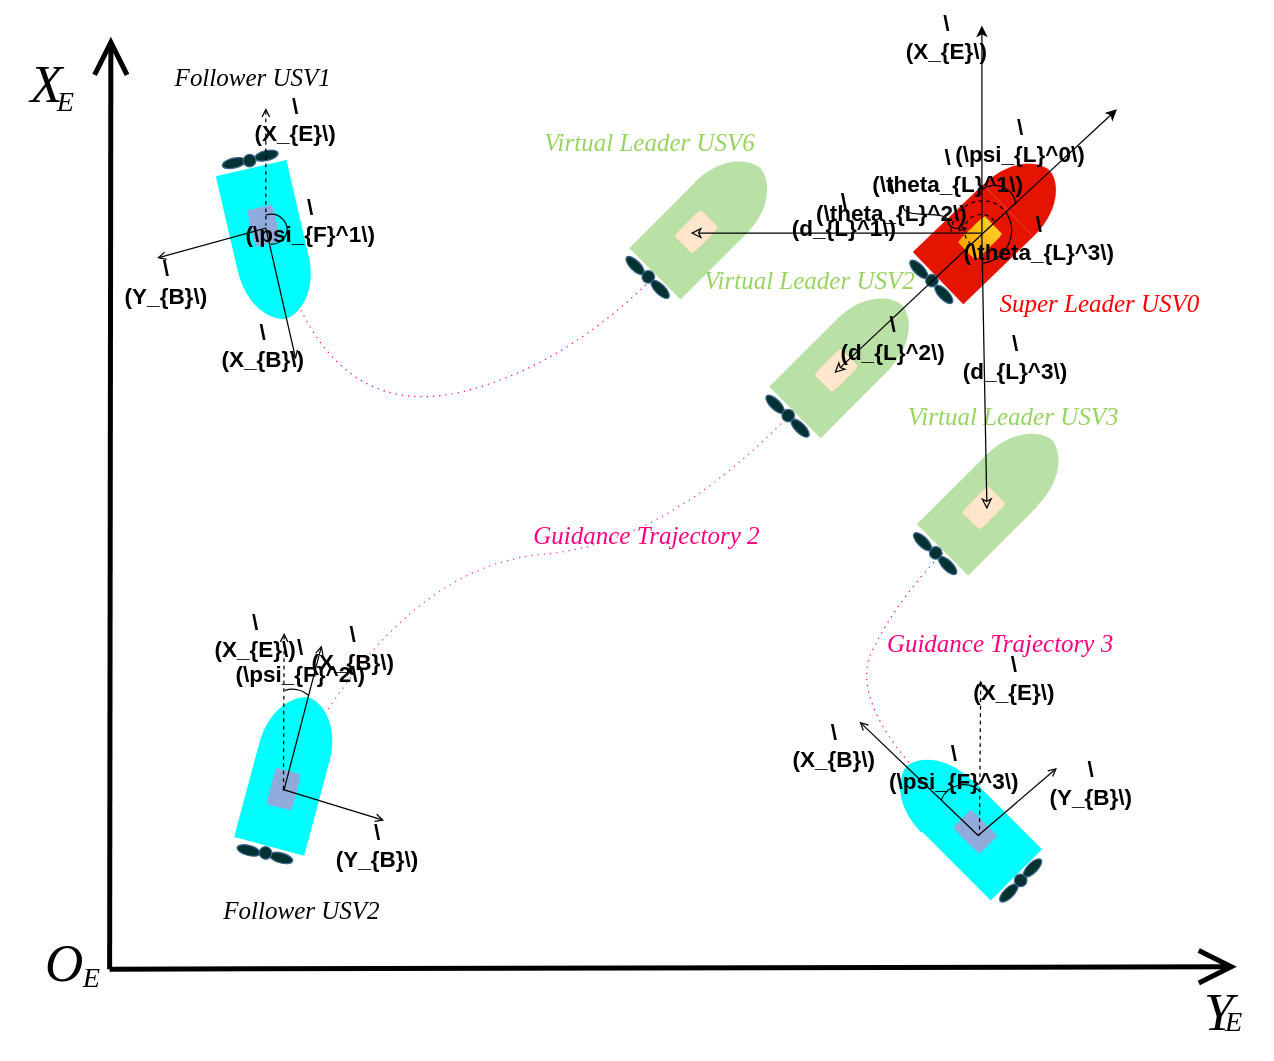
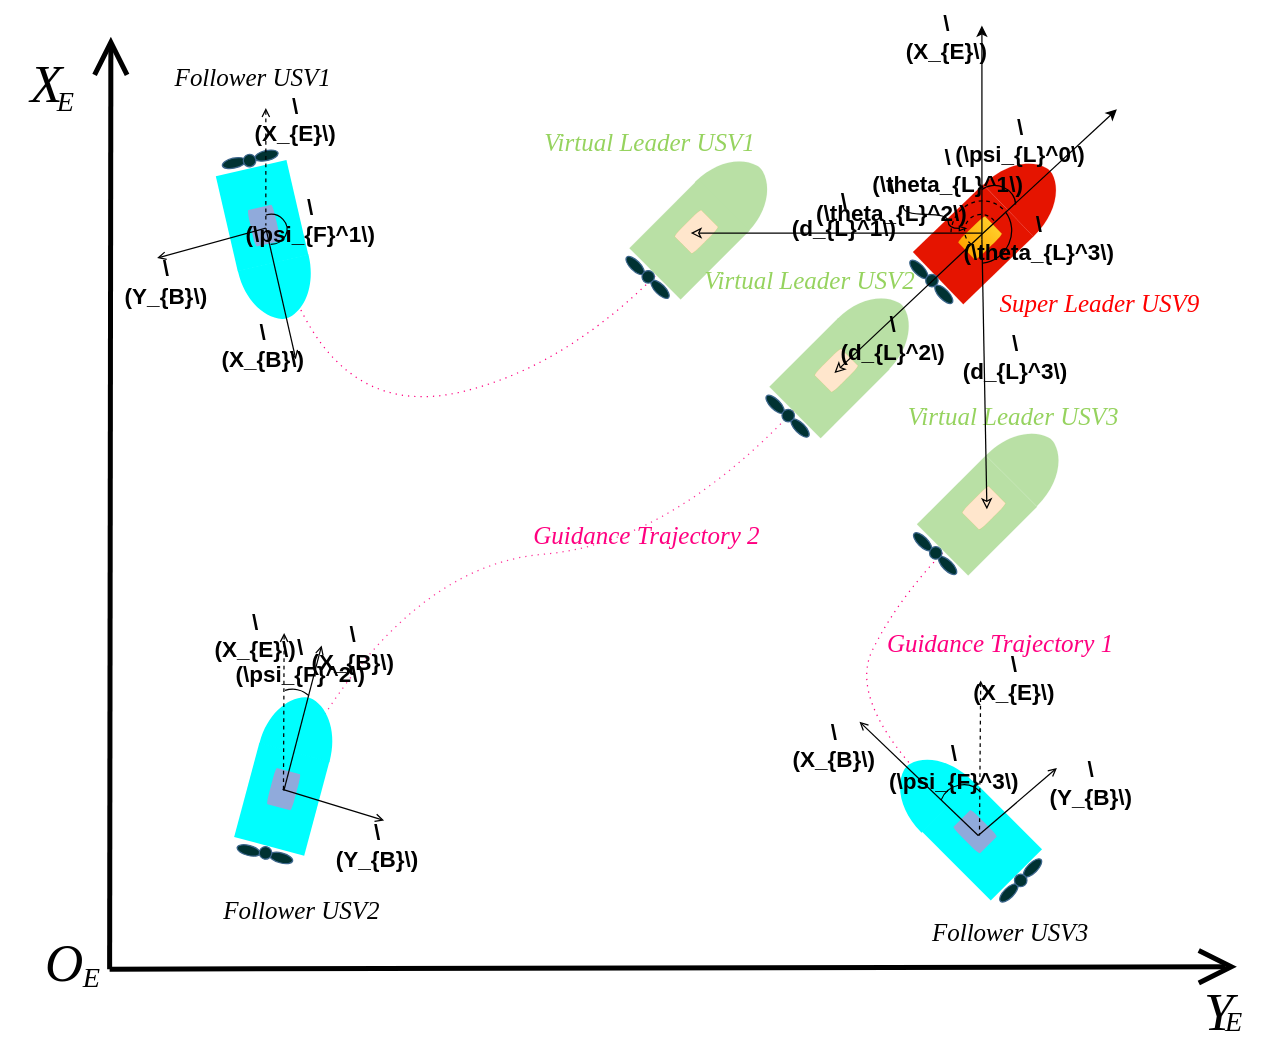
node "Virtual Leader USV6": label "Virtual Leader USV6" -> "Virtual Leader USV1"
node "Super Leader USV0": label "Super Leader USV0" -> "Super Leader USV9"
node "Guidance Trajectory 3": label "Guidance Trajectory 3" -> "Guidance Trajectory 1"
node "Follower USV3": added
